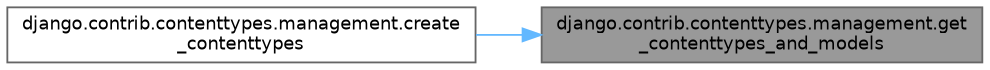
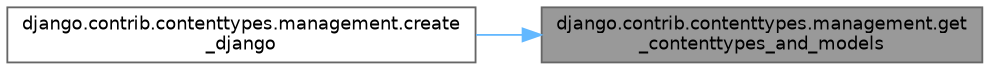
node "django.contrib.contenttypes.management.create _contenttypes": label "django.contrib.contenttypes.management.create _contenttypes" -> "django.contrib.contenttypes.management.create _django"
